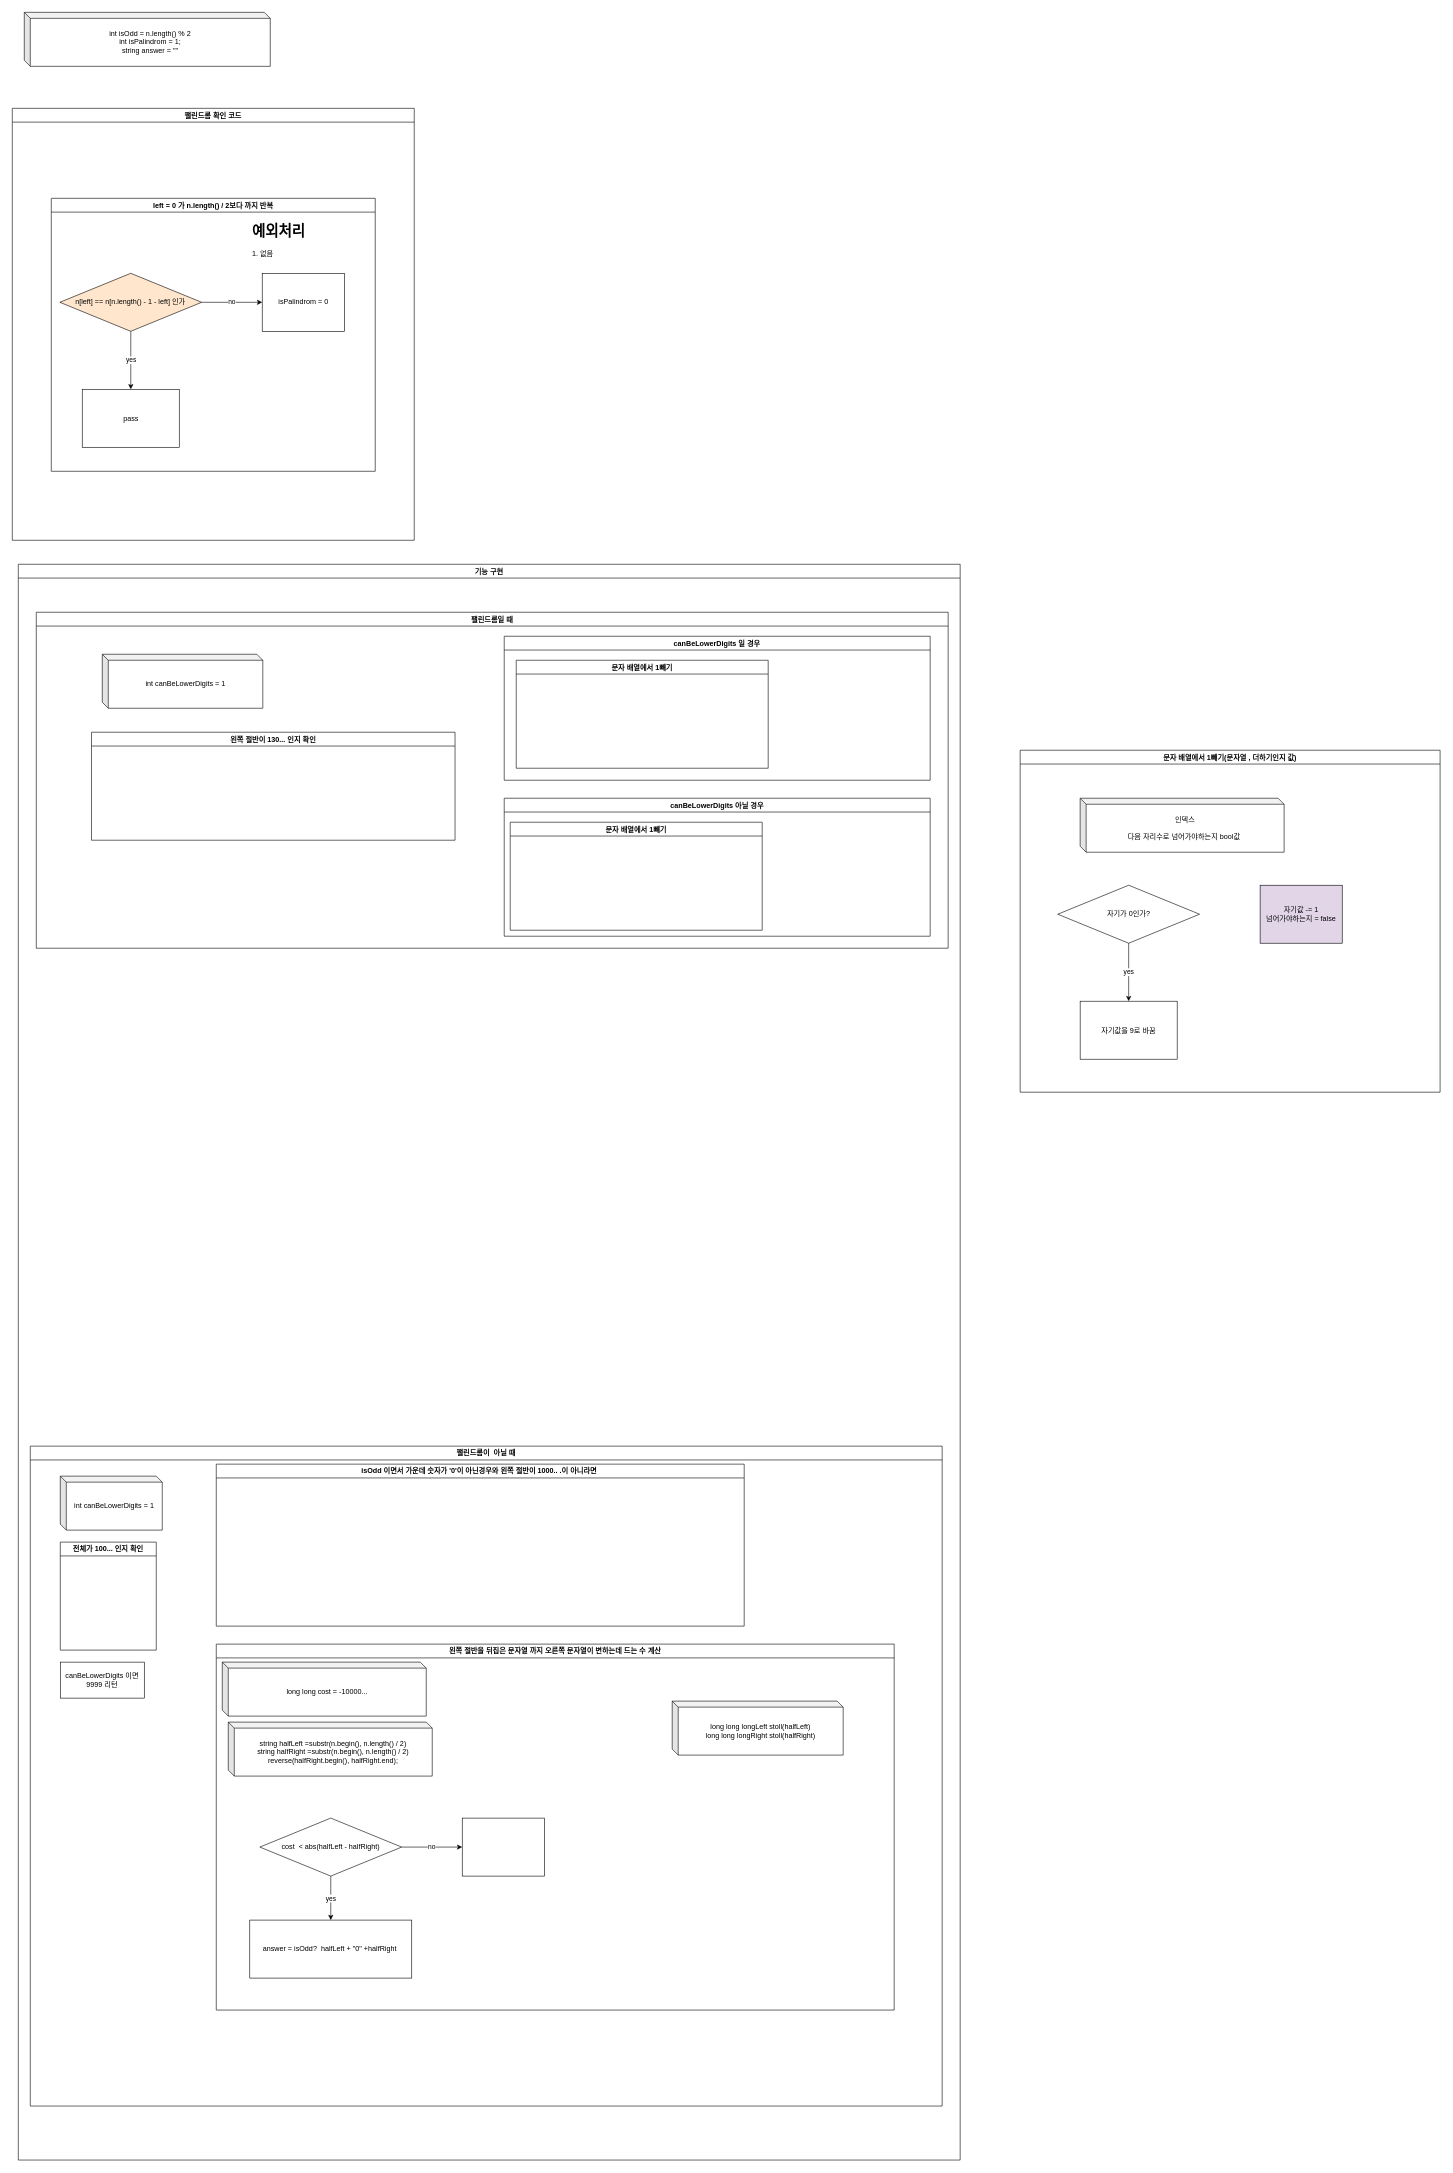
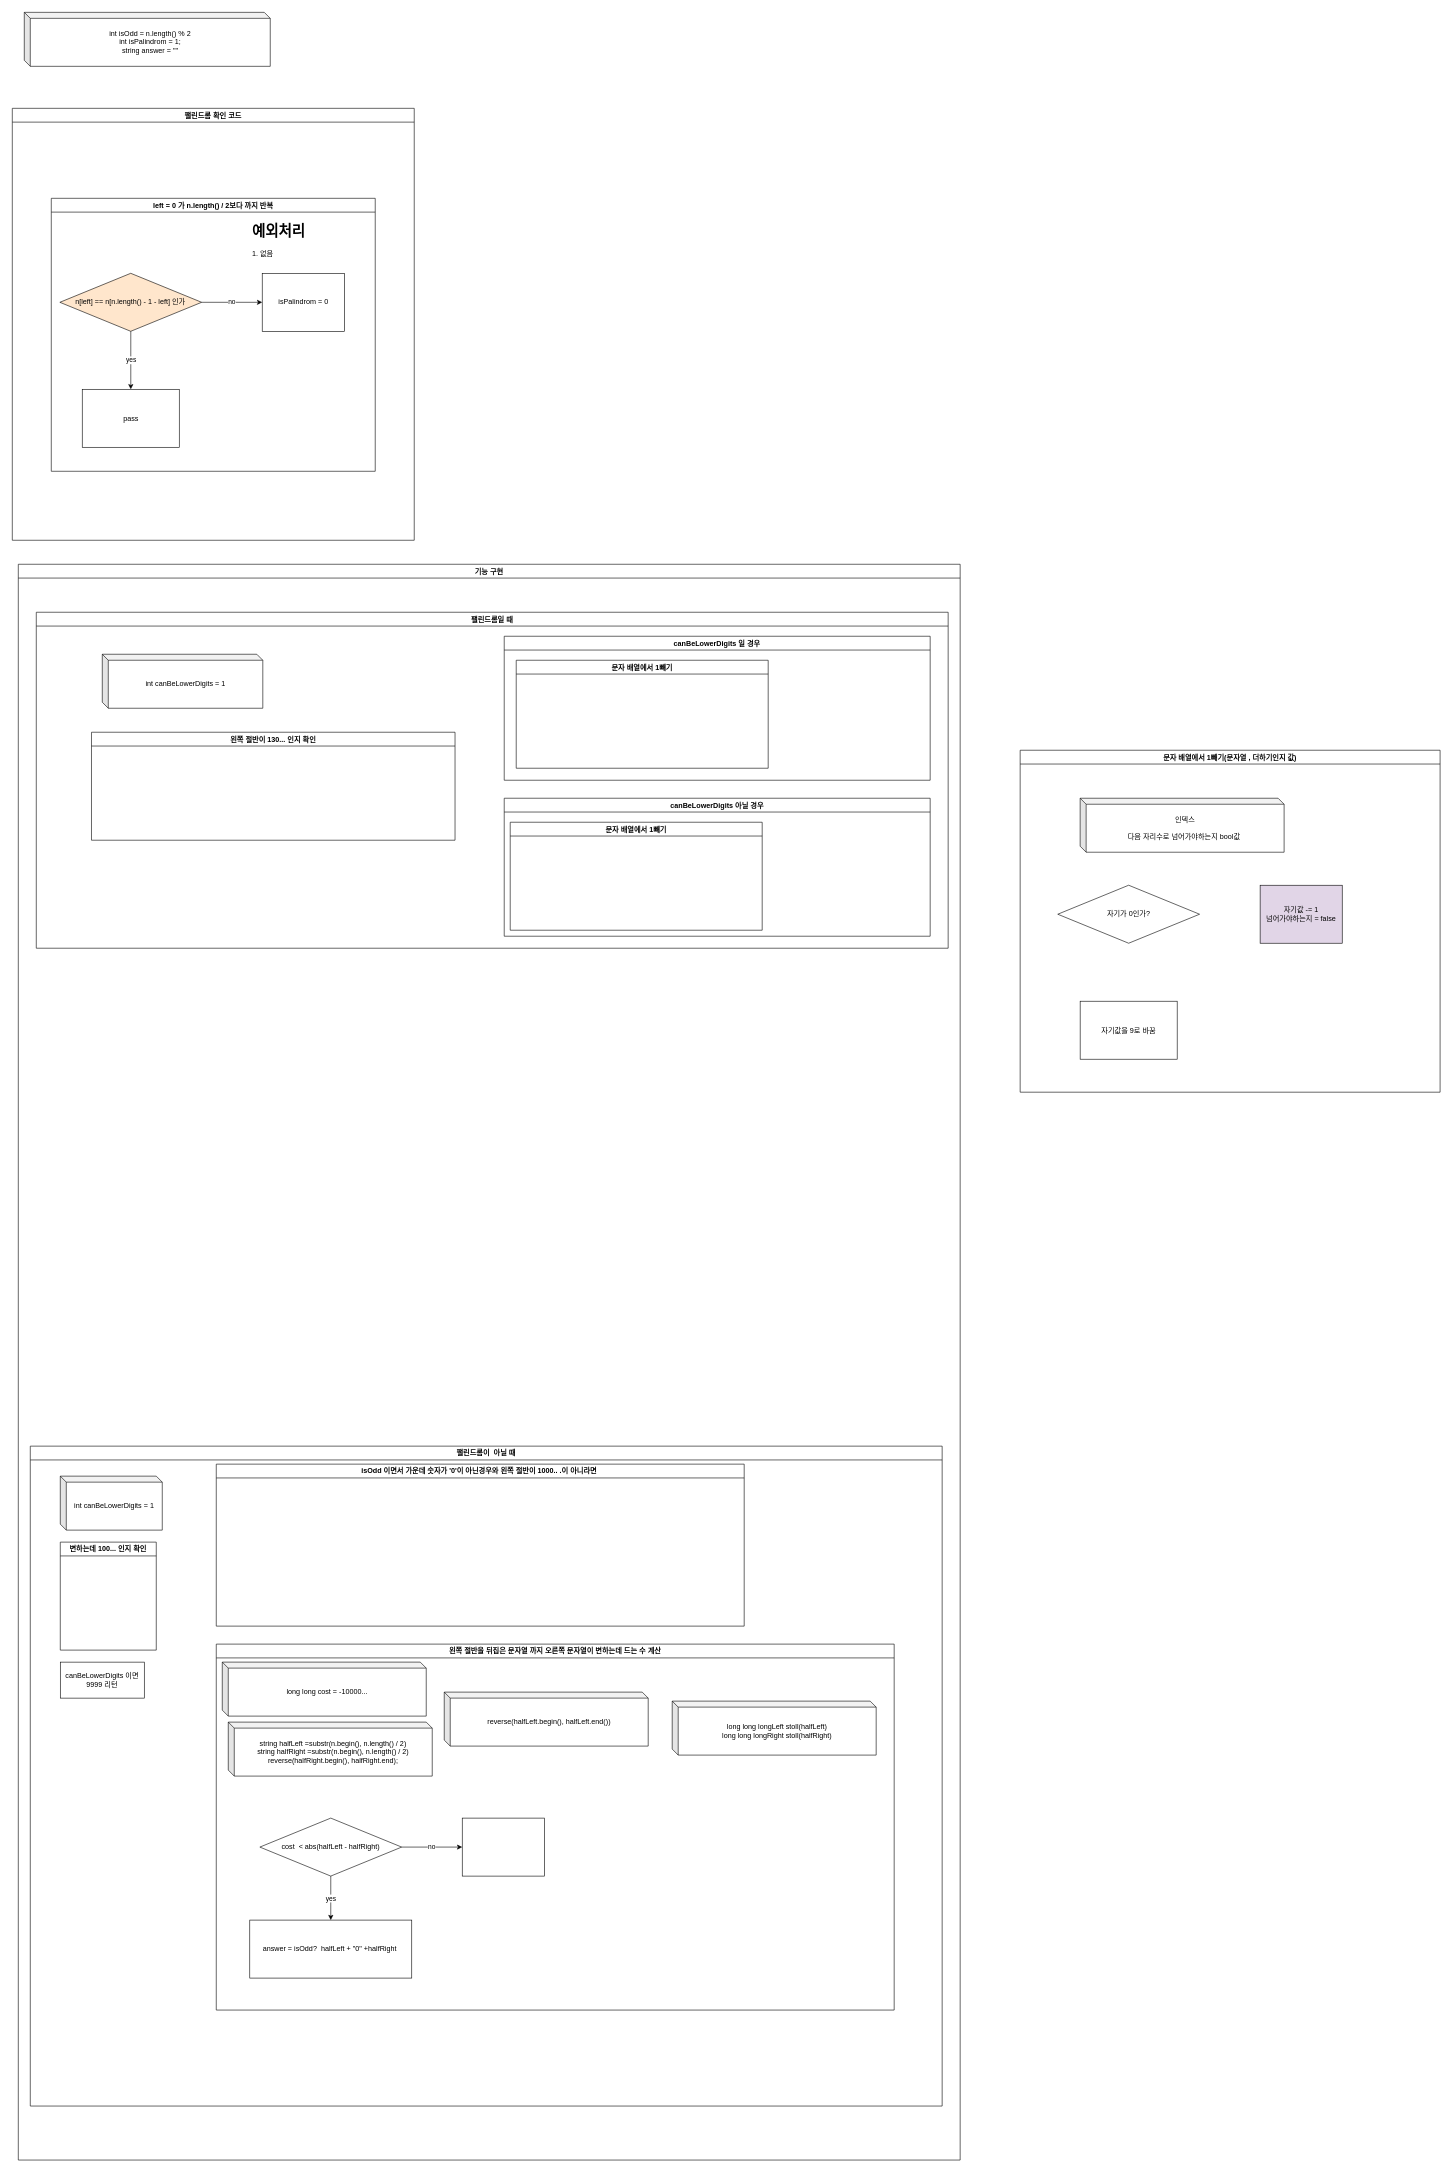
edge "자기가 0인가?" -> "자기값을 9로 바꿈": removed, label "yes"
node "전체가 100... 인지 확인": label "전체가 100... 인지 확인" -> "변하는데 100... 인지 확인"
node "reverse(halfLeft.begin(), halfLeft.end())": added
node "long long longLeft stoll(halfLeft) long long longRight stoll(halfRight)": size 171x54 -> 204x54
